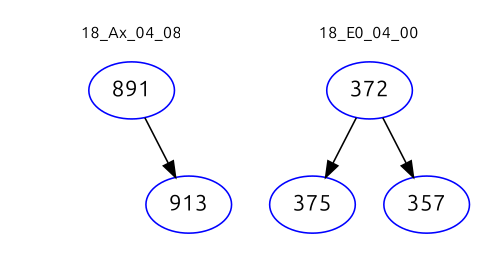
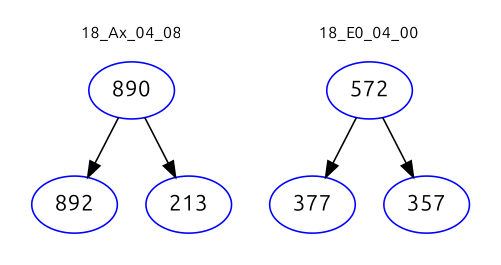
node "891": label "891" -> "890"
node "372": label "372" -> "572"
node "892": added
node "913": label "913" -> "213"
node "375": label "375" -> "377"
